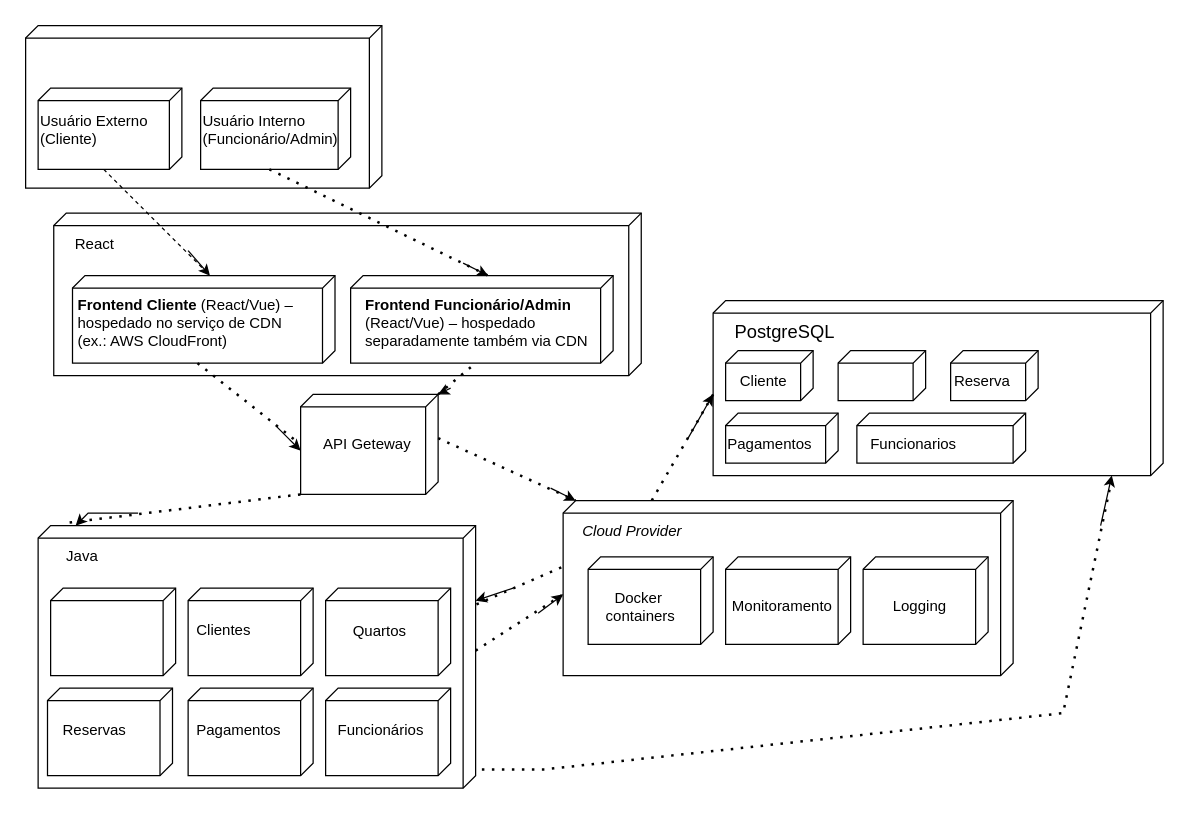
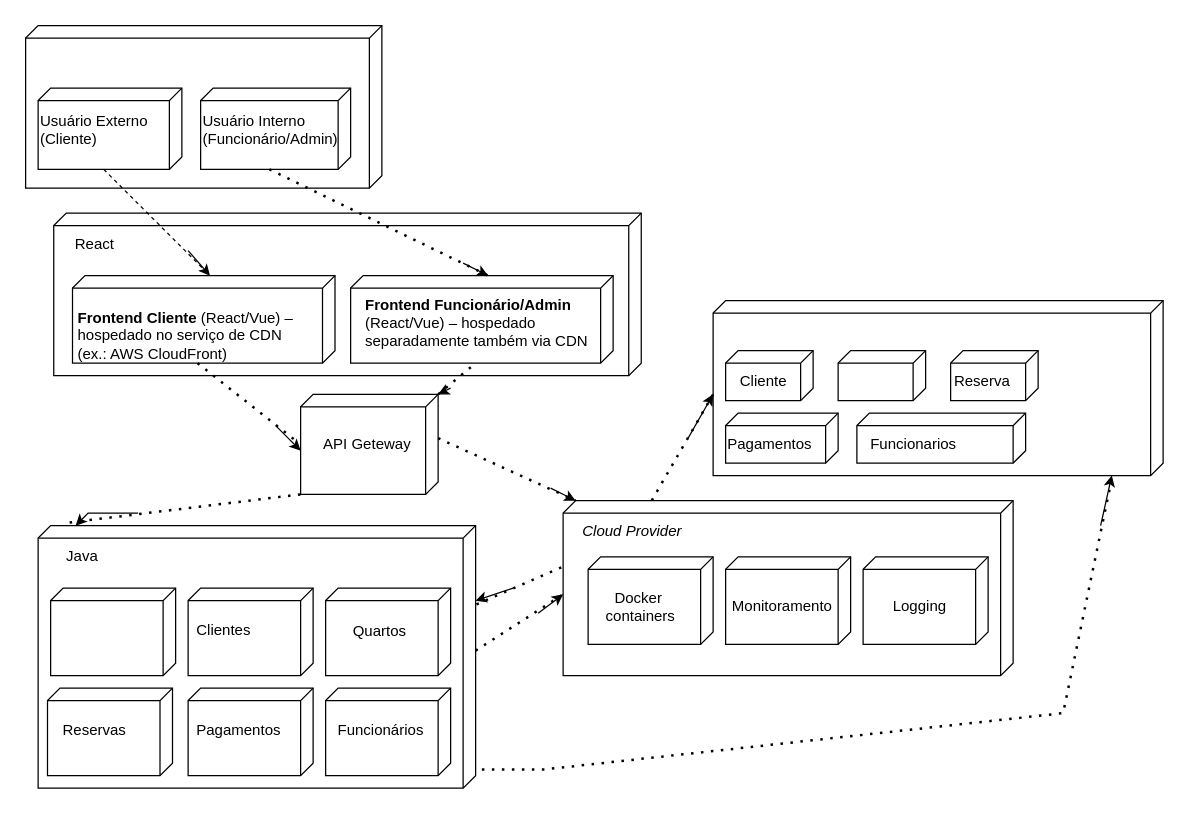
node "Frontend Cliente (React/Vue) – hospedado no serviço de CDN (ex.: AWS CloudFront)": moved (188, 313) -> (188, 326)
node "PostgreSQL": removed
